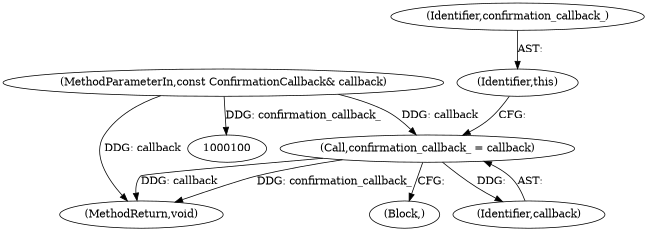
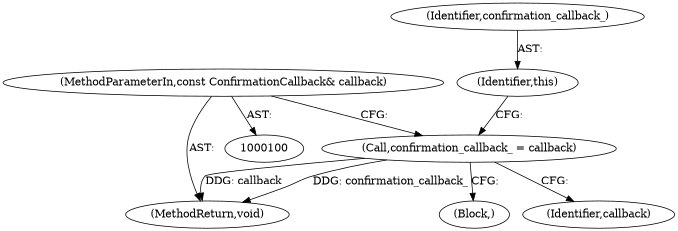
edge "(MethodParameterIn,const ConfirmationCallback& callback)" -> "1000100": label "DDG: confirmation_callback_" -> "AST: "
edge "(MethodParameterIn,const ConfirmationCallback& callback)" -> "(Call,confirmation_callback_ = callback)": label "DDG: callback" -> "CFG: "
edge "(MethodParameterIn,const ConfirmationCallback& callback)" -> "(MethodReturn,void)": label "DDG: callback" -> "AST: "
edge "(Identifier,callback)" -> "(Call,confirmation_callback_ = callback)": removed, label "AST:"
edge "(Call,confirmation_callback_ = callback)" -> "(Identifier,callback)": label "DDG: " -> "CFG: "
